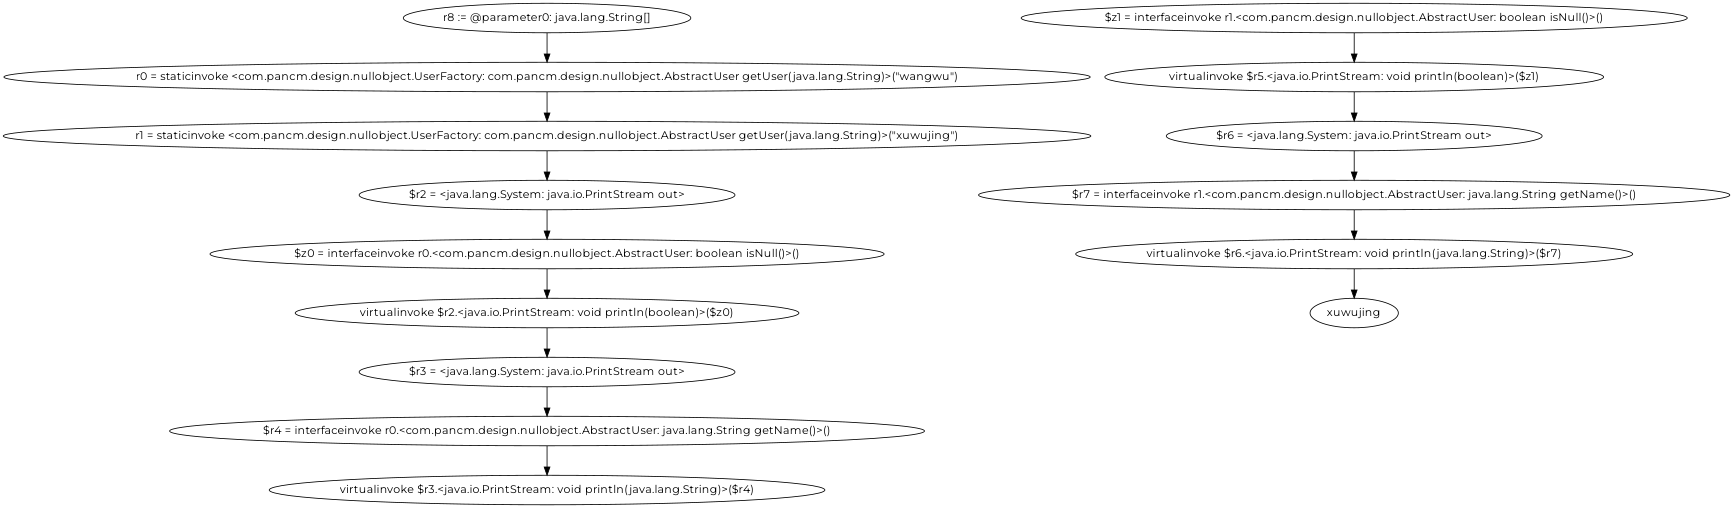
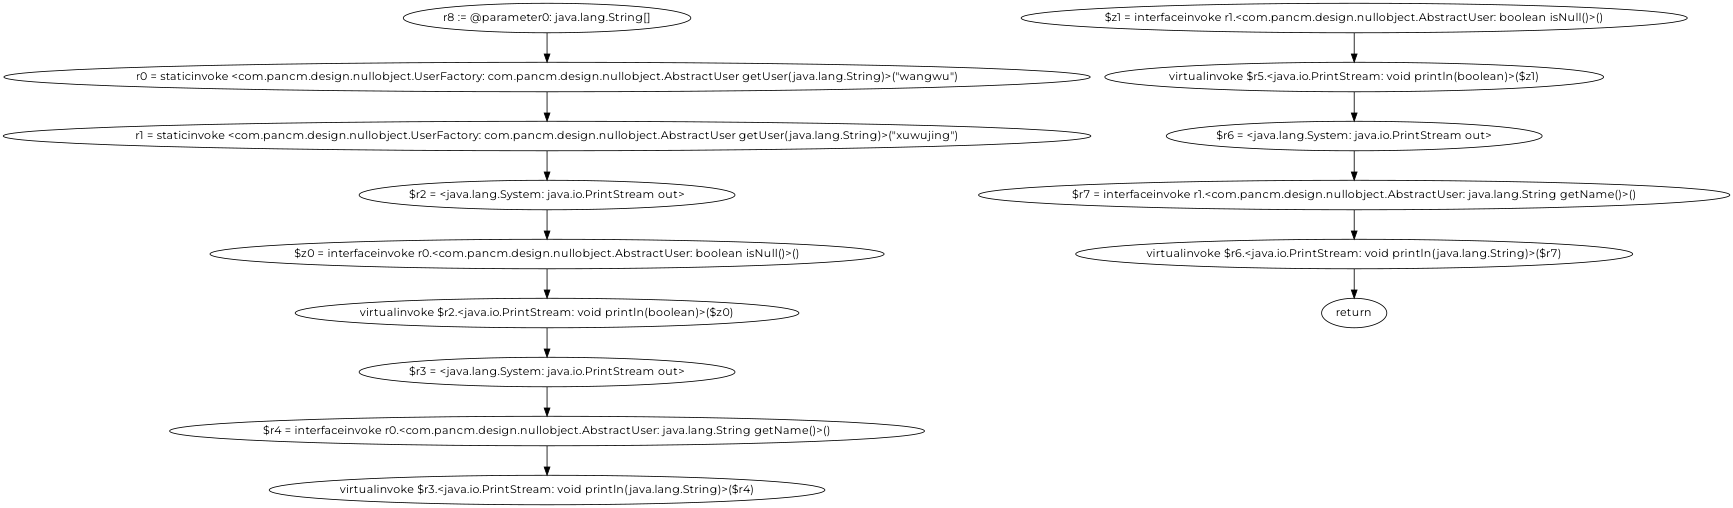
node "xuwujing": label "xuwujing" -> "return"
